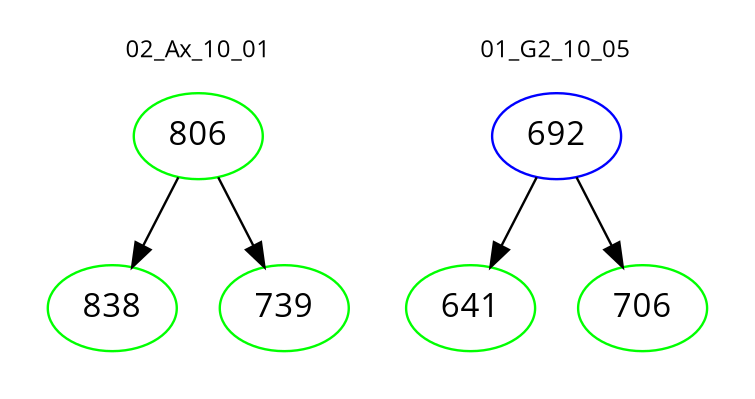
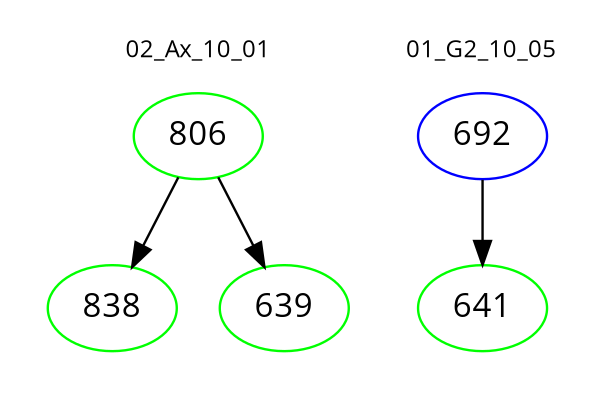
node "739": label "739" -> "639"
node "706": removed
